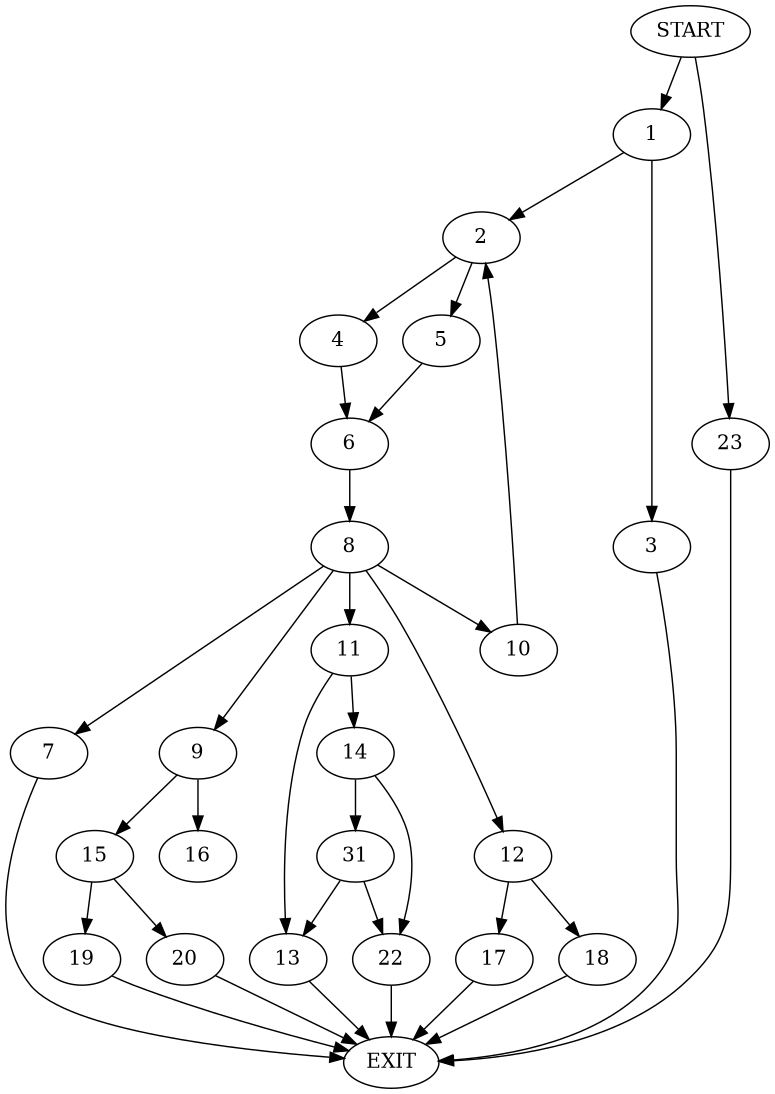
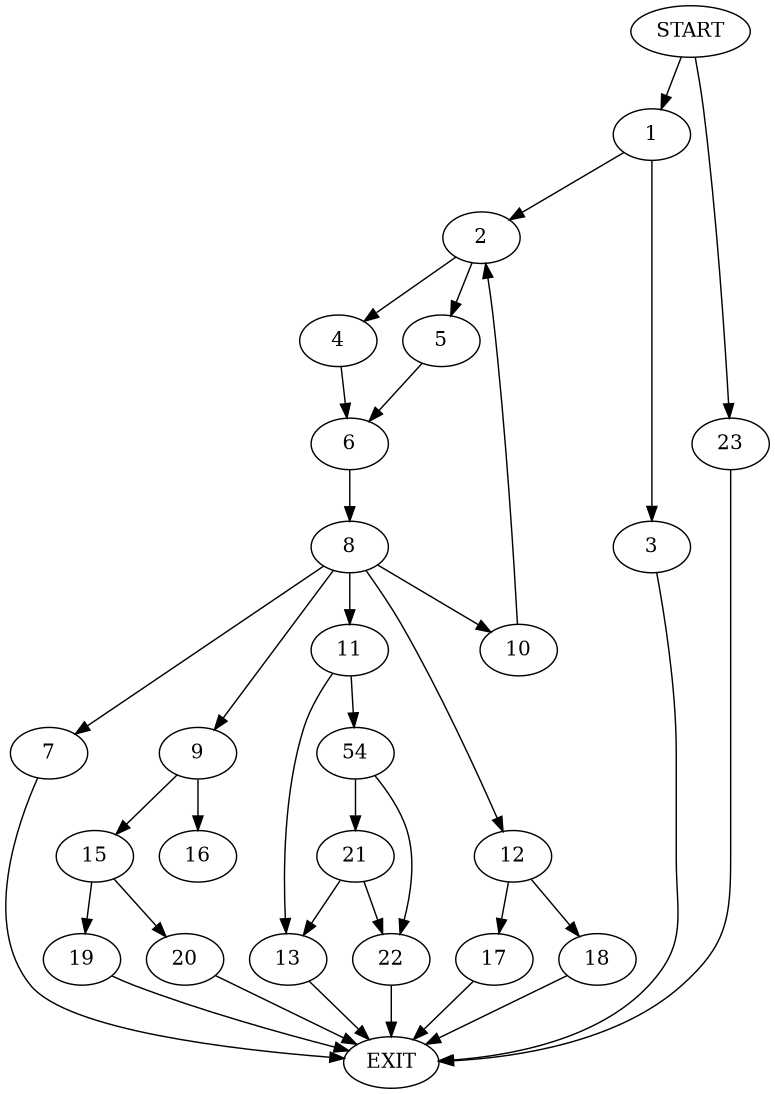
node "14": label "14" -> "54"
node "31": label "31" -> "21"
